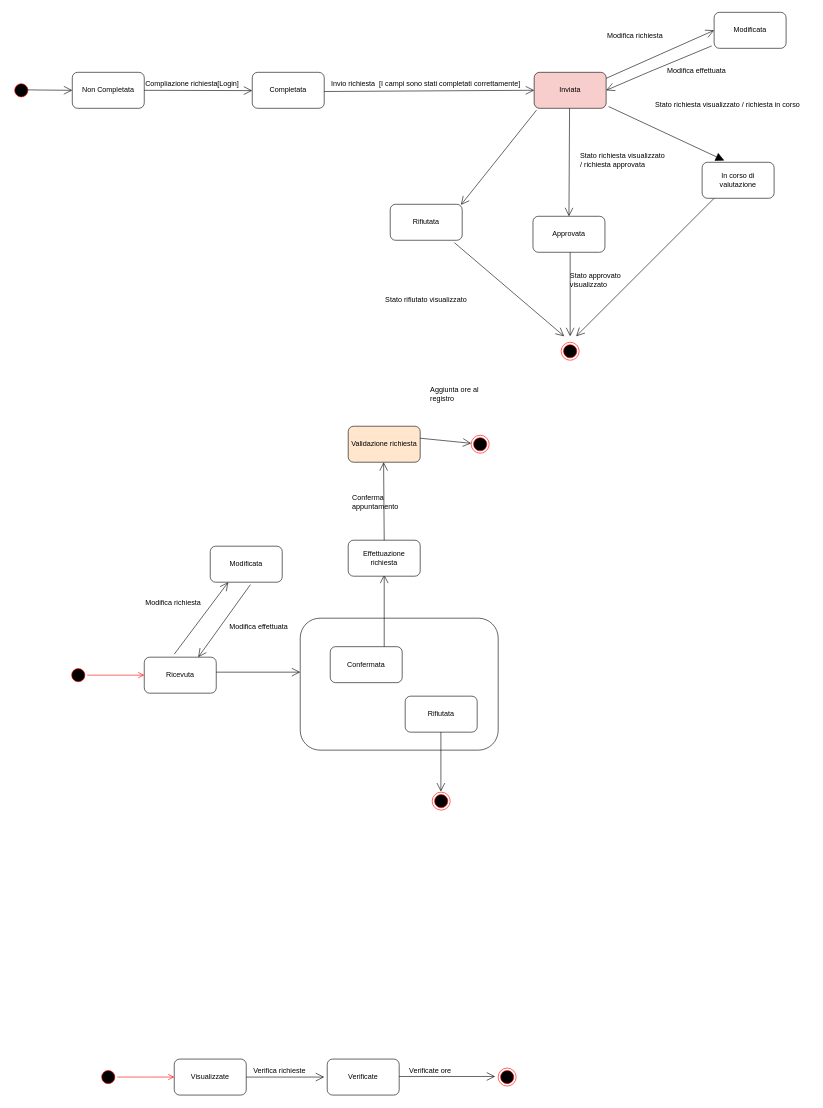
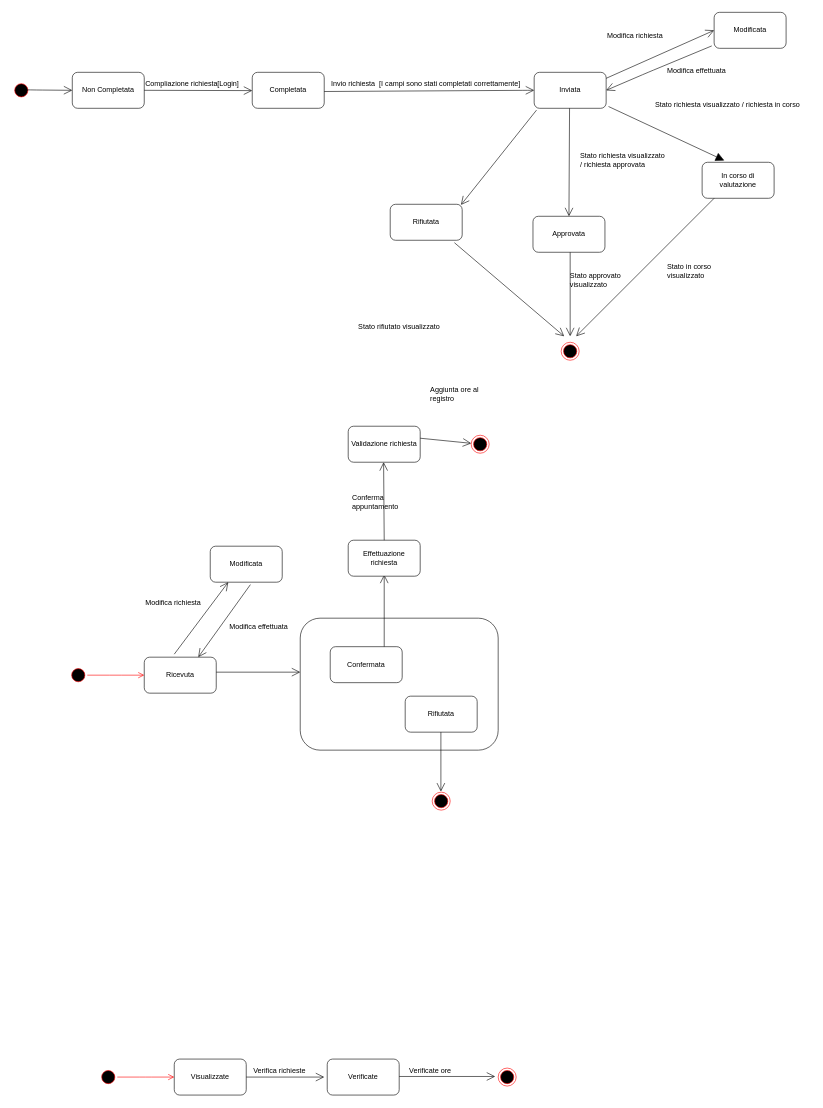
node "Inviata": fillcolor #f8cecc -> #ffffff
node "Stato in corso visualizzato": added
node "Stato rifiutato visualizzato": moved (429, 300) -> (402, 327)
node "Validazione richiesta": fillcolor #ffe6cc -> #ffffff
